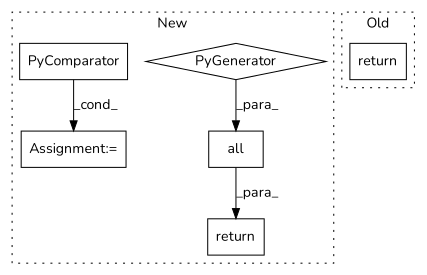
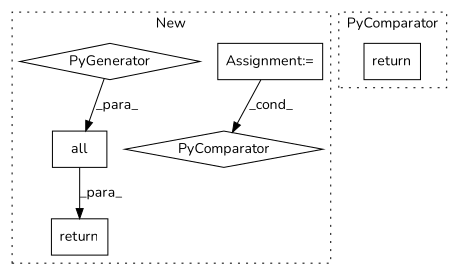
cluster "Old": label "Old" -> "PyComparator"
node "PyComparator": shape box -> diamond
edge "PyComparator" -> "Assignment:=": reversed
